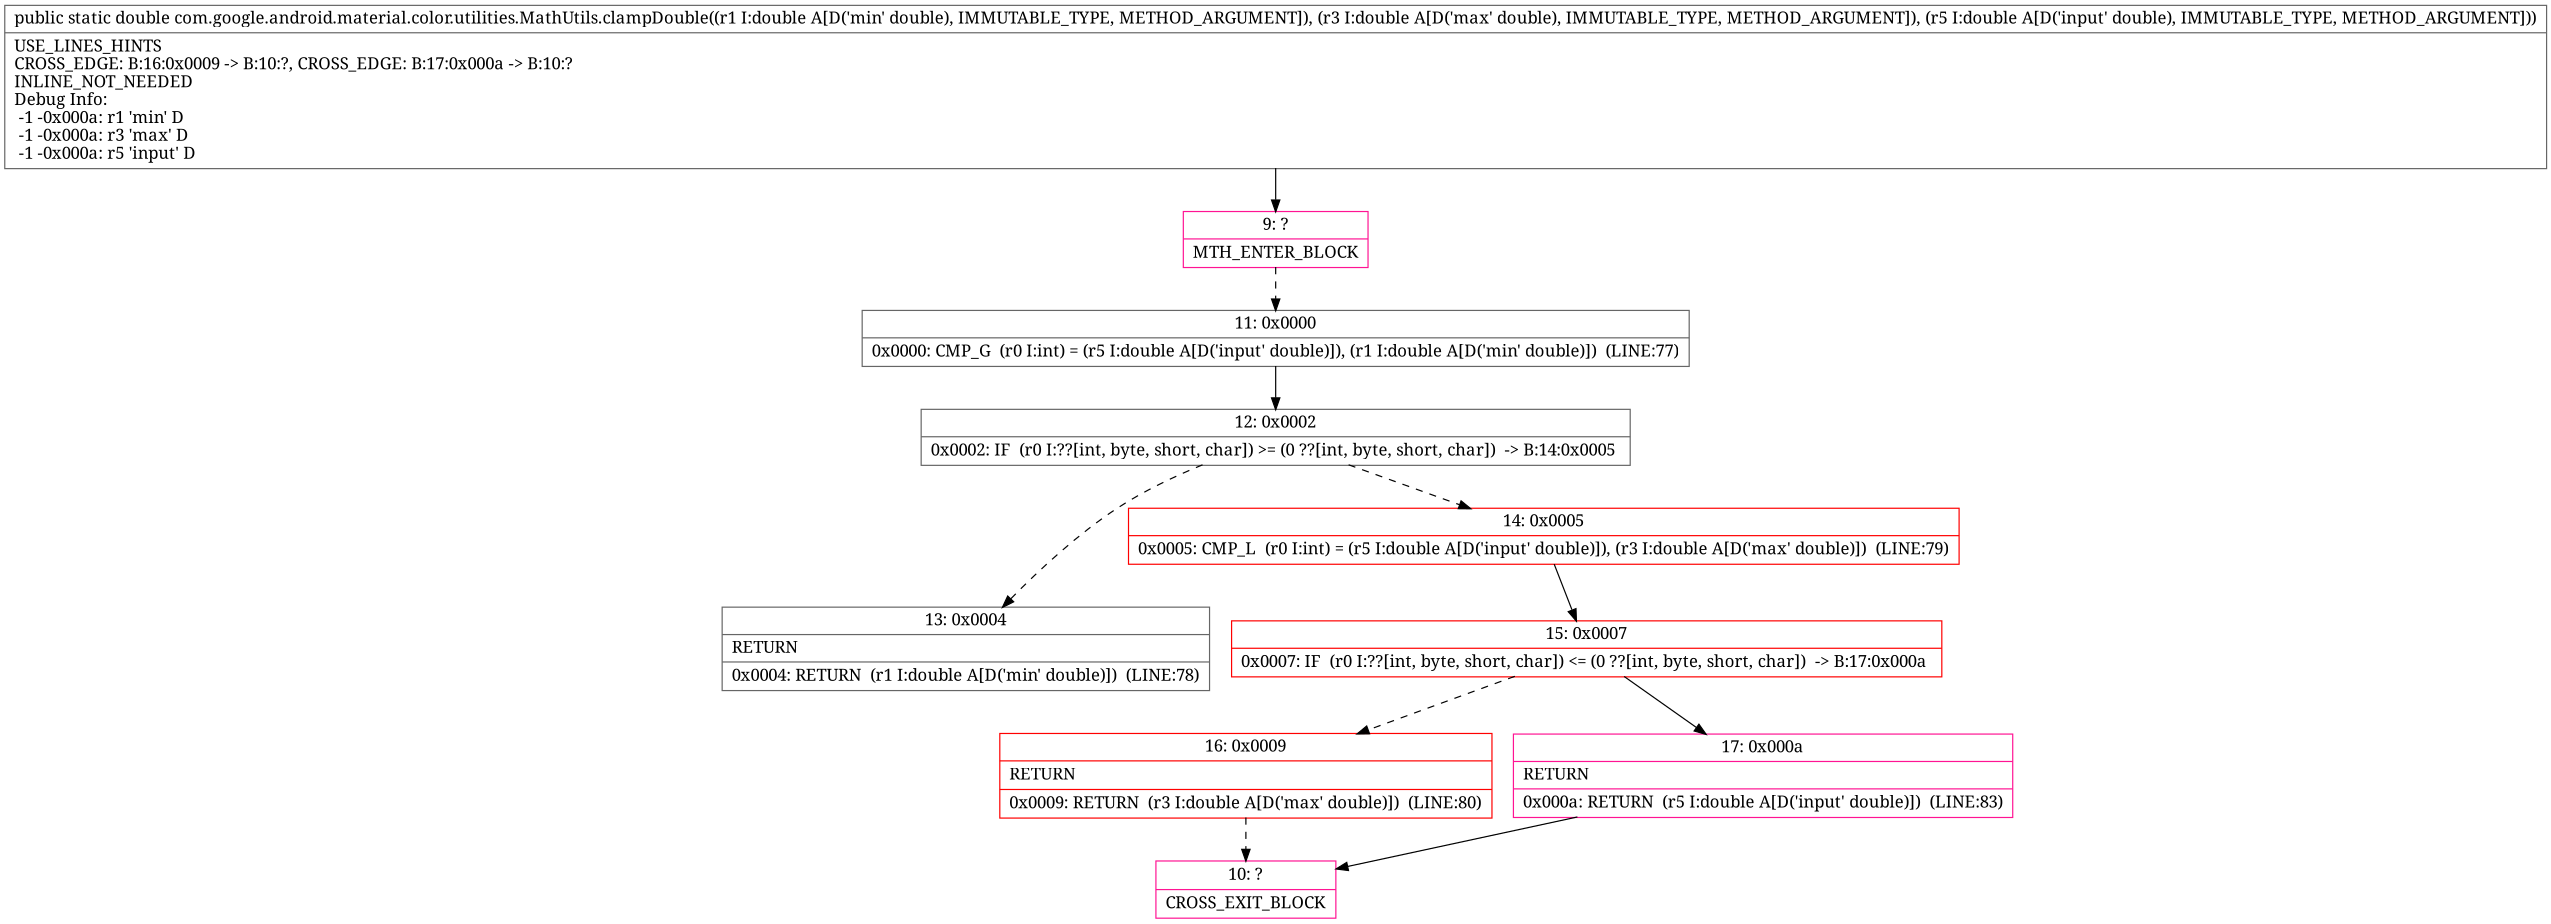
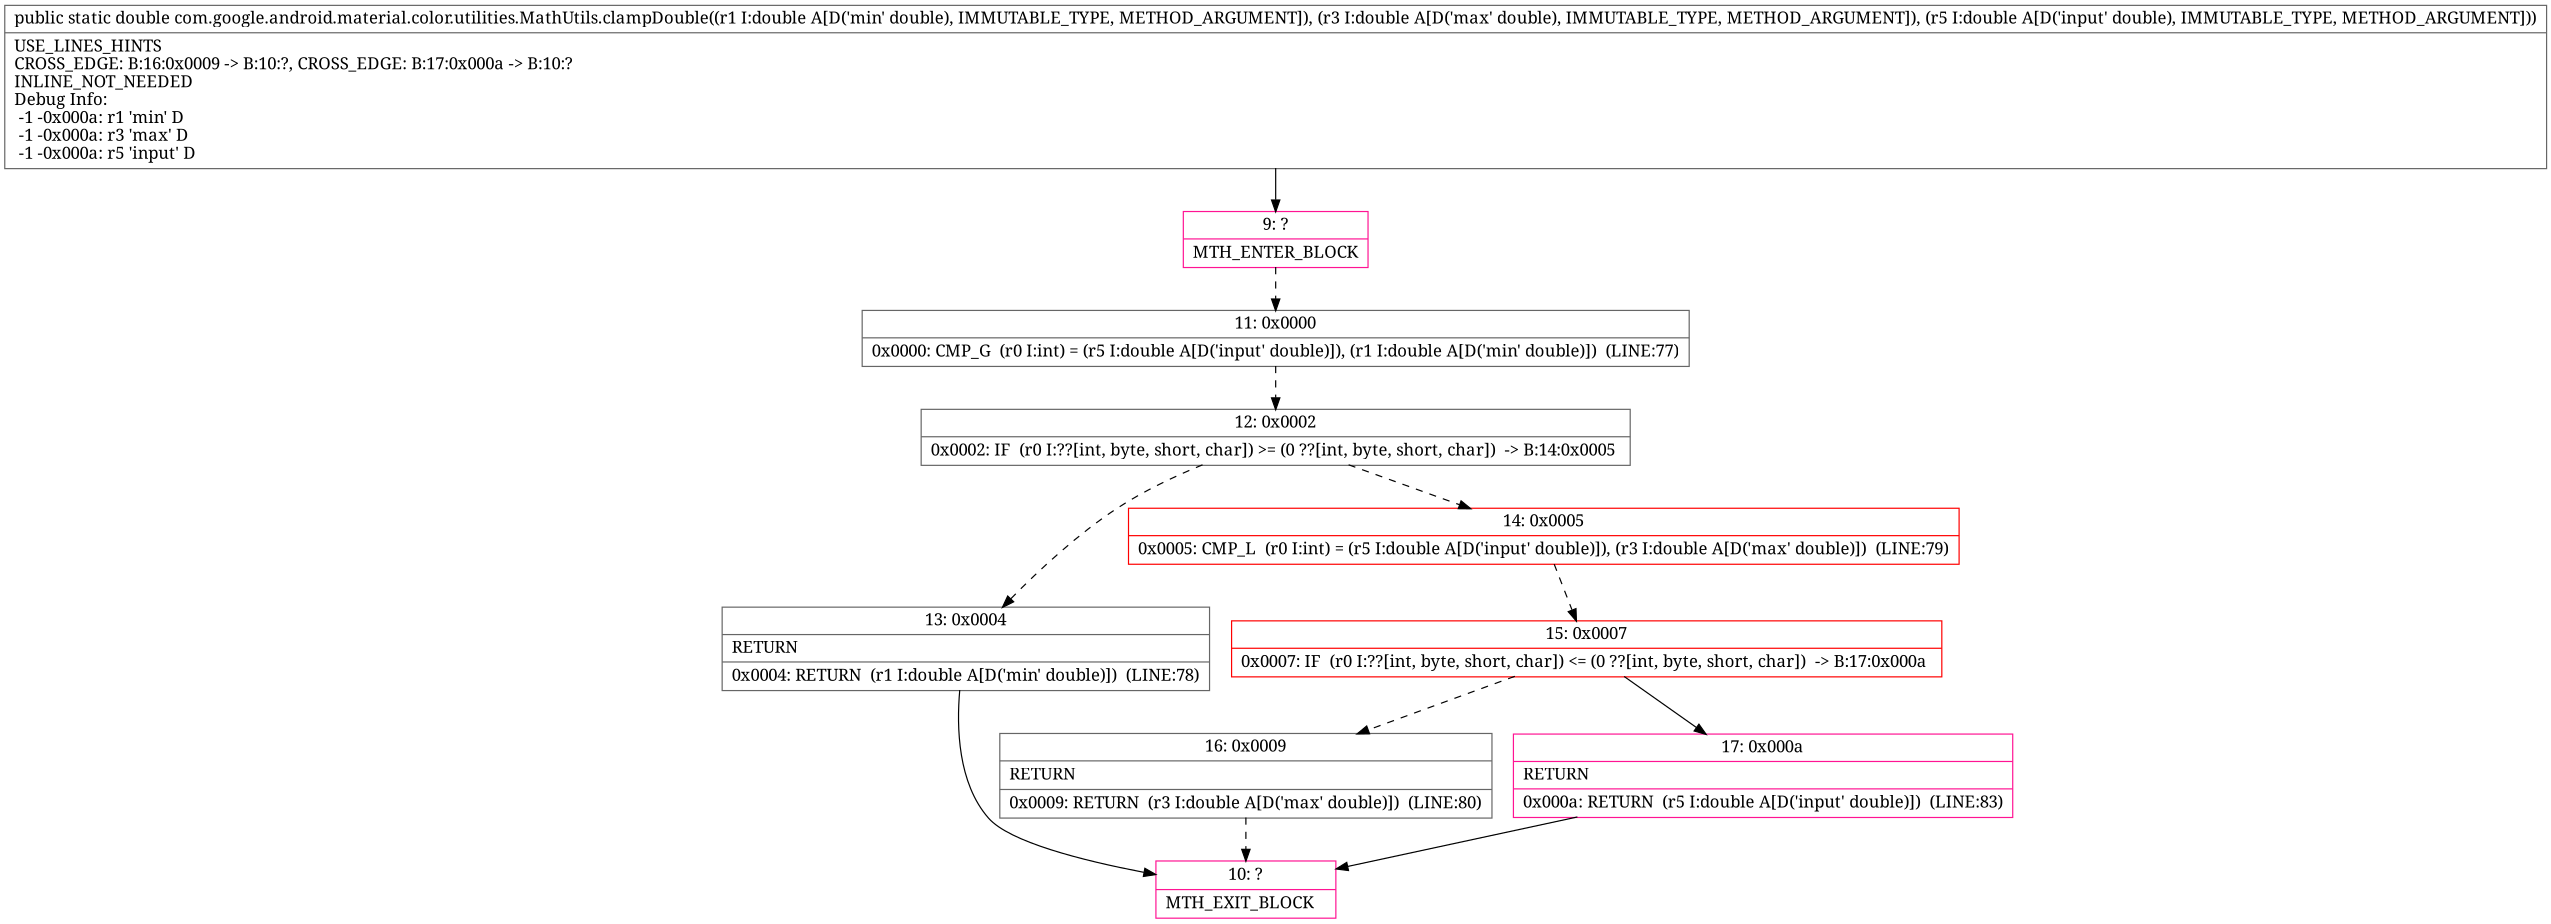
edge "11: 0x0000" -> "12: 0x0002": style solid -> dashed
edge "14: 0x0005" -> "15: 0x0007": style solid -> dashed
node "16: 0x0009": color red -> gray40
edge "13: 0x0004" -> "10: ?": added
node "10: ?": text "CROSS_EXIT_BLOCK" -> "MTH_EXIT_BLOCK"
